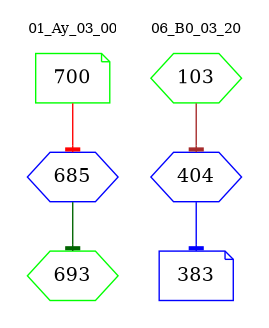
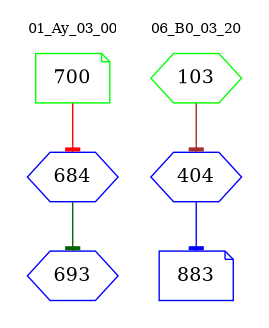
node "685": label "685" -> "684"
node "693": color green -> blue
node "383": label "383" -> "883"
